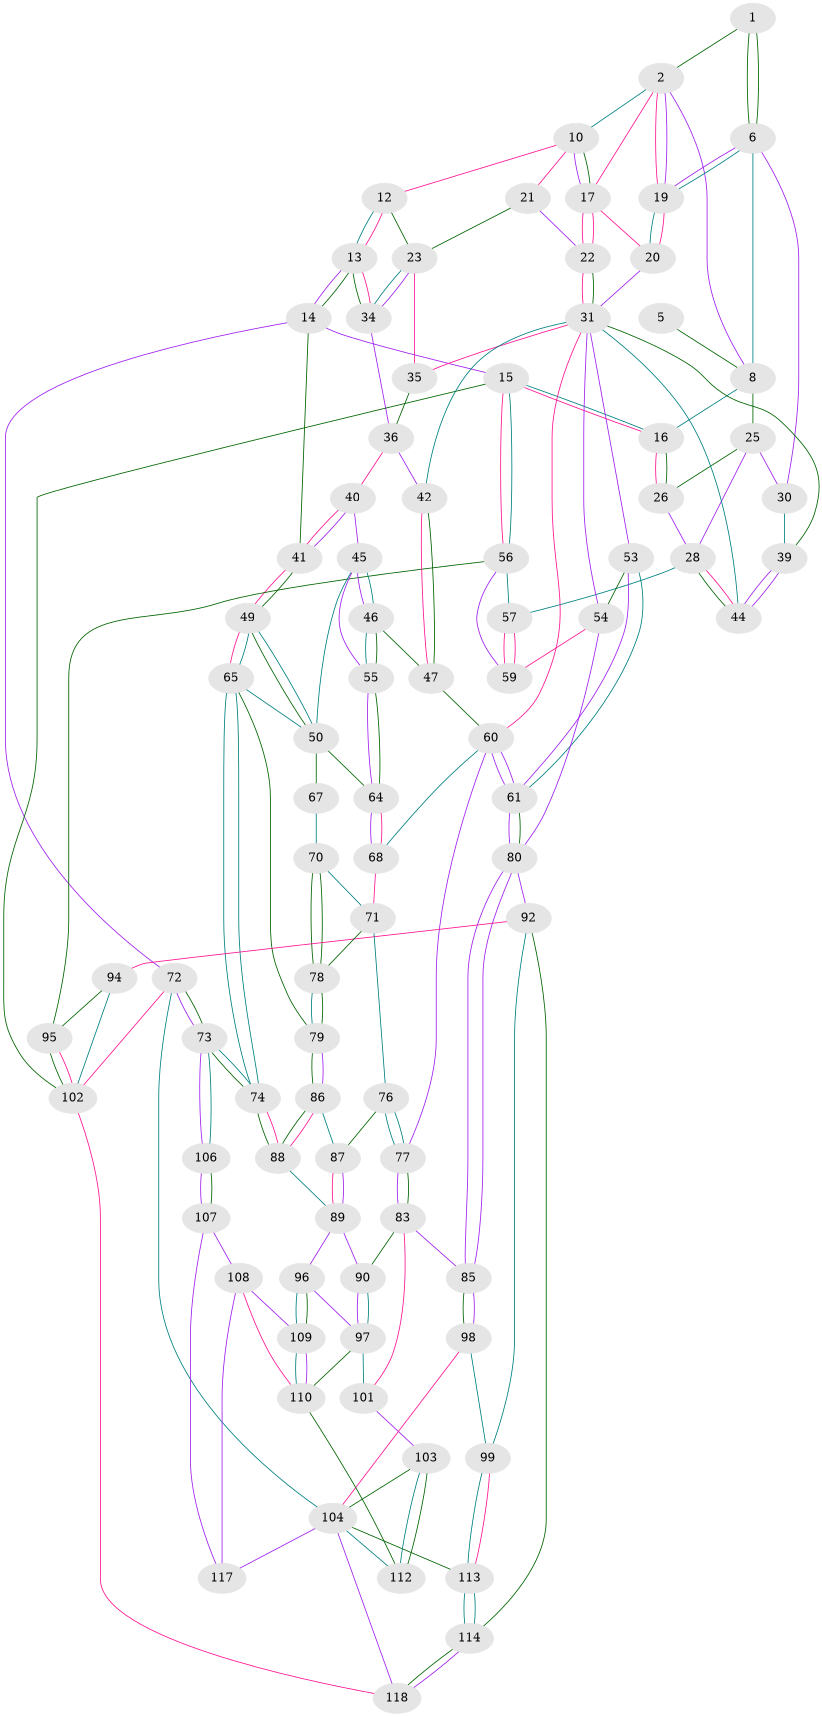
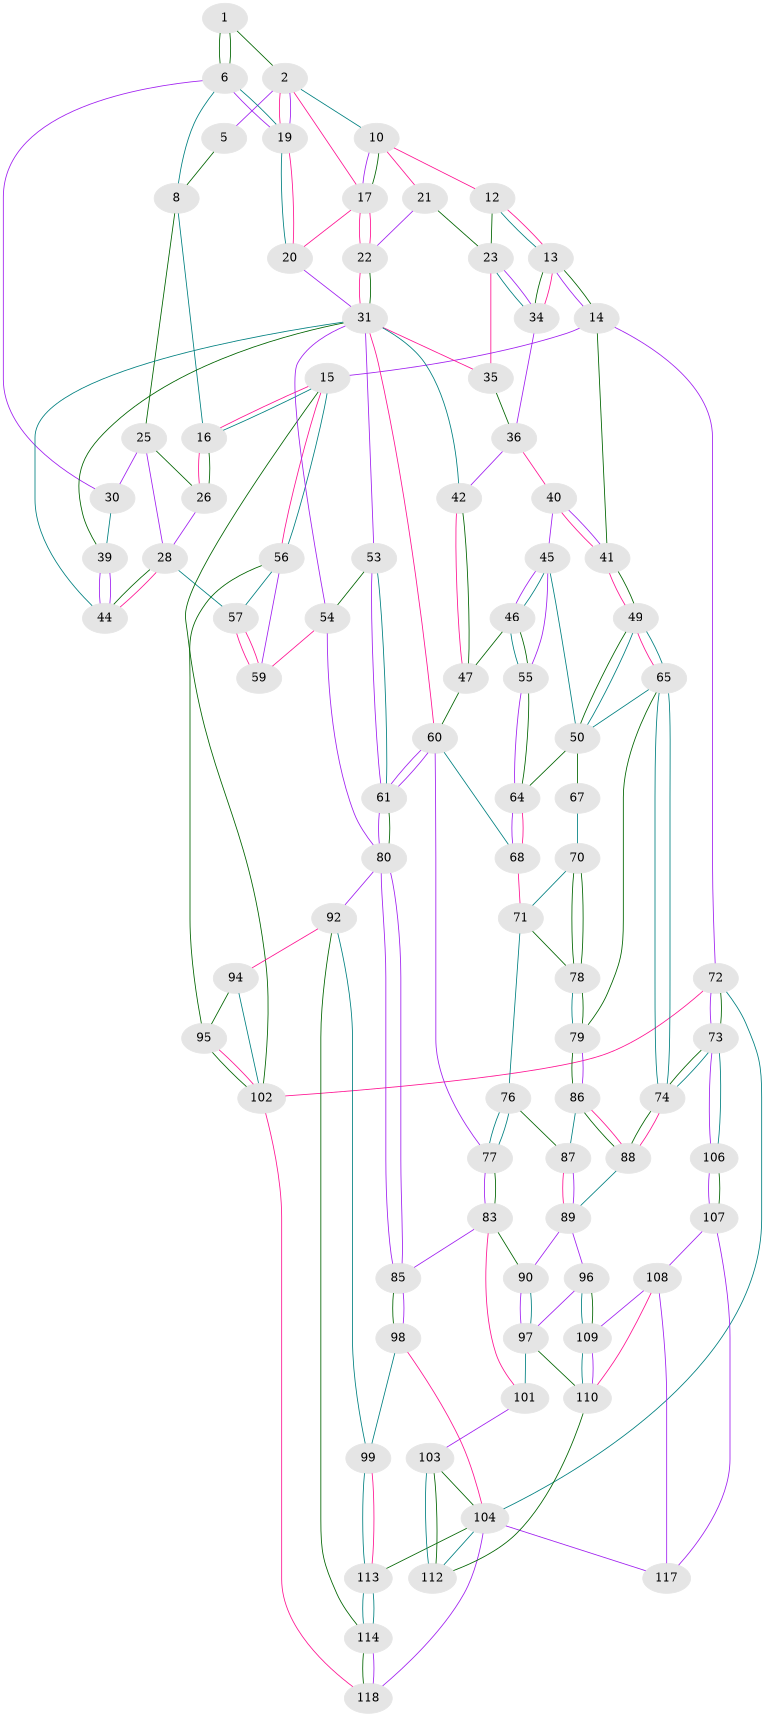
edge "2" -- "8": now "2" -- "5"
